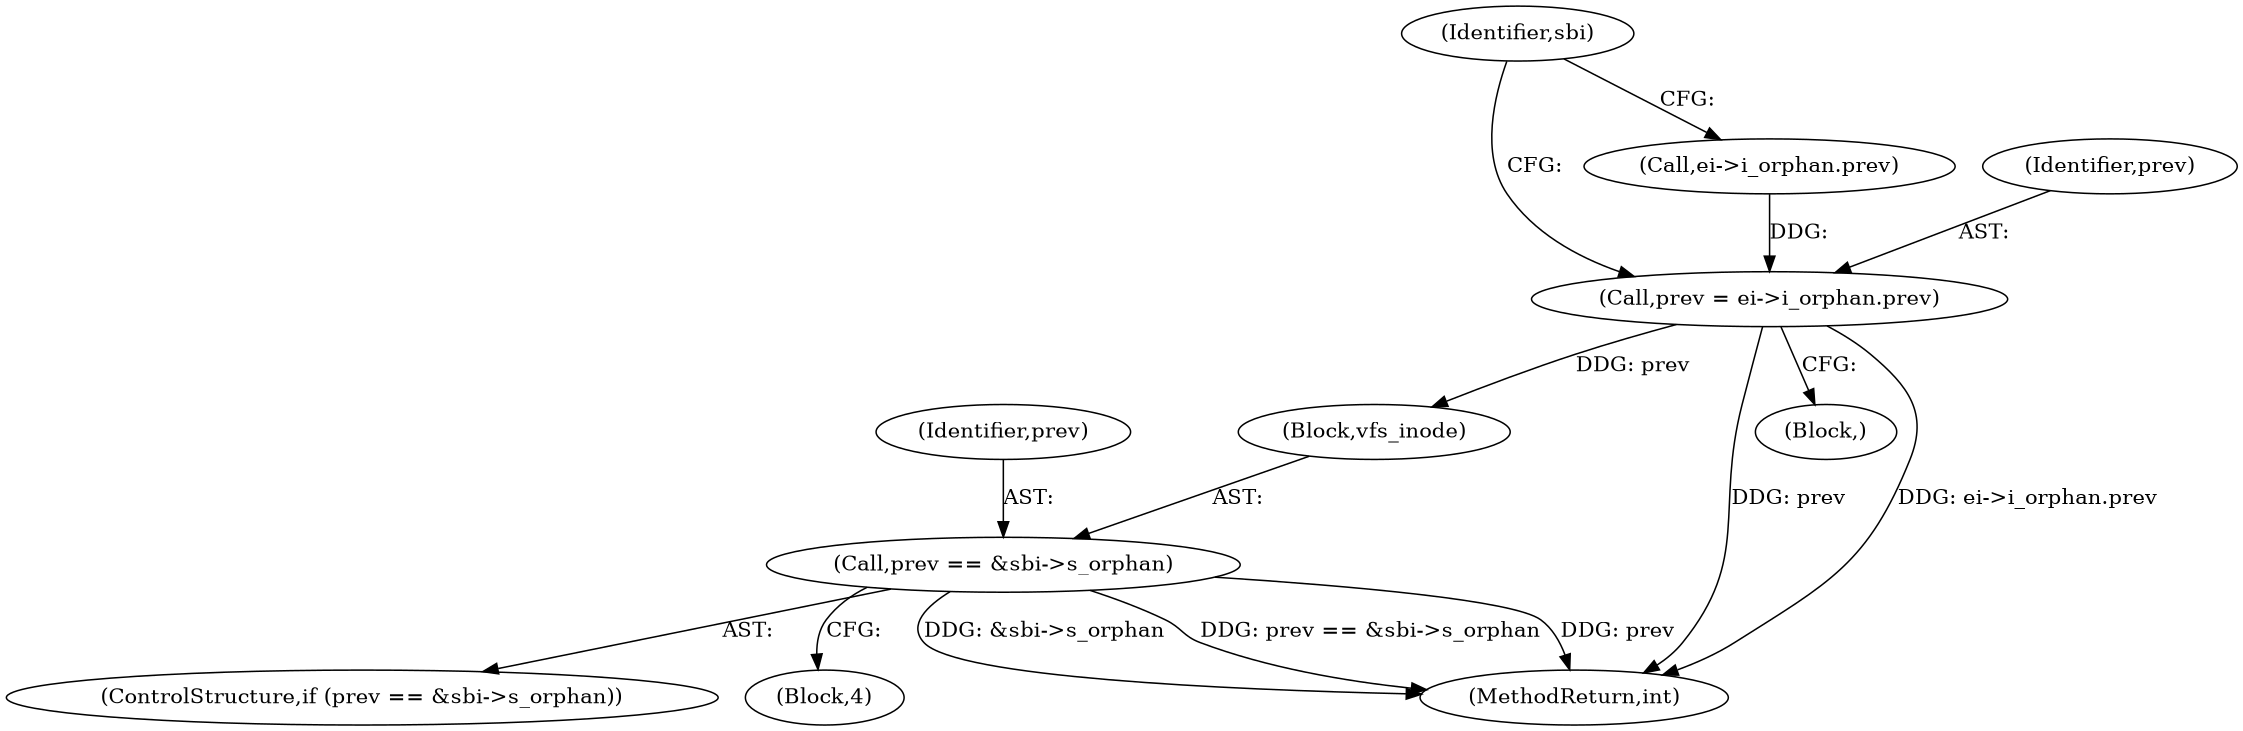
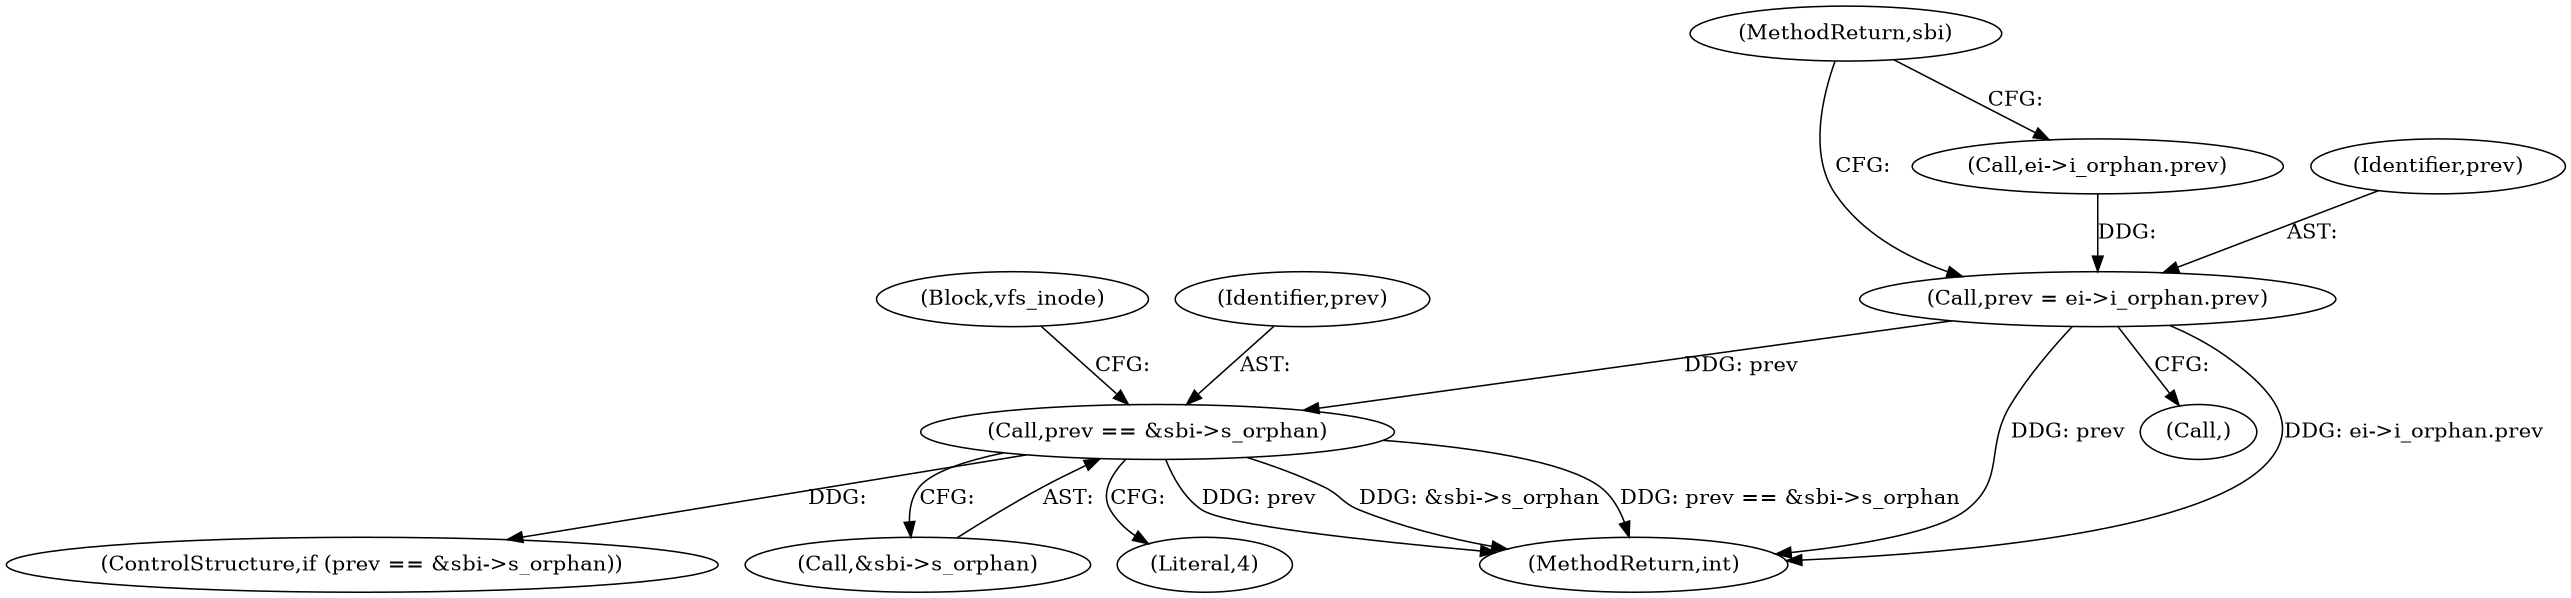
node "(Identifier,sbi)": label "(Identifier,sbi)" -> "(MethodReturn,sbi)"
edge "(Call,prev = ei->i_orphan.prev)" -> "(Block,vfs_inode)": now "(Call,prev = ei->i_orphan.prev)" -> "(Call,prev == &sbi->s_orphan)"
node "(Block,)": label "(Block,)" -> "(Call,)"
edge "(Block,vfs_inode)" -> "(Call,prev == &sbi->s_orphan)": label "AST: " -> "CFG: "
node "(Call,&sbi->s_orphan)": added
edge "(Call,prev == &sbi->s_orphan)" -> "(ControlStructure,if (prev == &sbi->s_orphan))": label "AST: " -> "DDG: "
node "(Block,4)": label "(Block,4)" -> "(Literal,4)"
